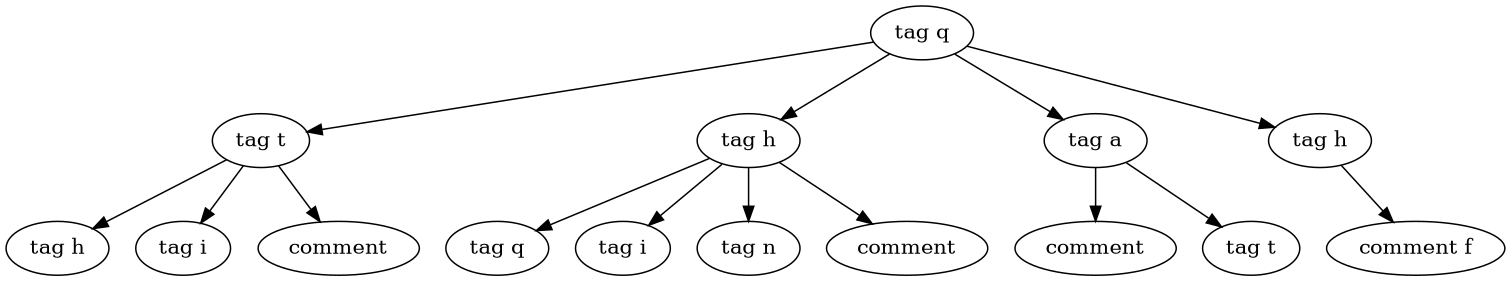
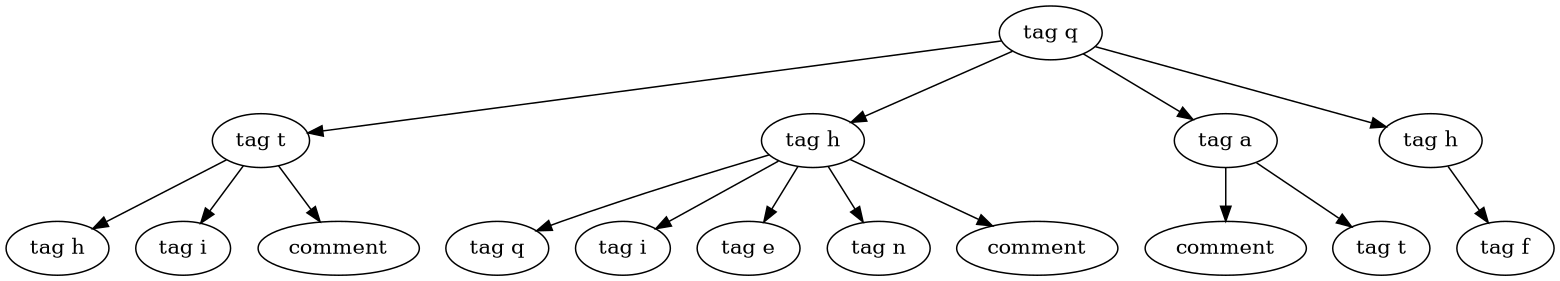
node "tag e": added
node "comment f": label "comment f" -> "tag f"
